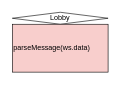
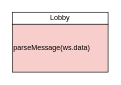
node "Lobby": shape diamond -> rectangle
